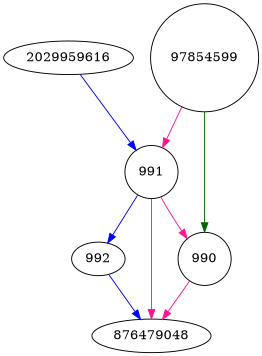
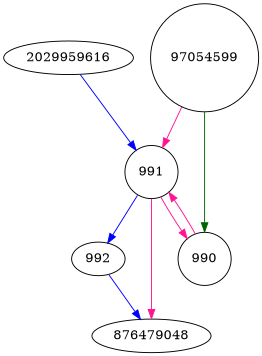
node "97854599": label "97854599" -> "97054599"
edge "990" -> "876479048": now "990" -> "991"
